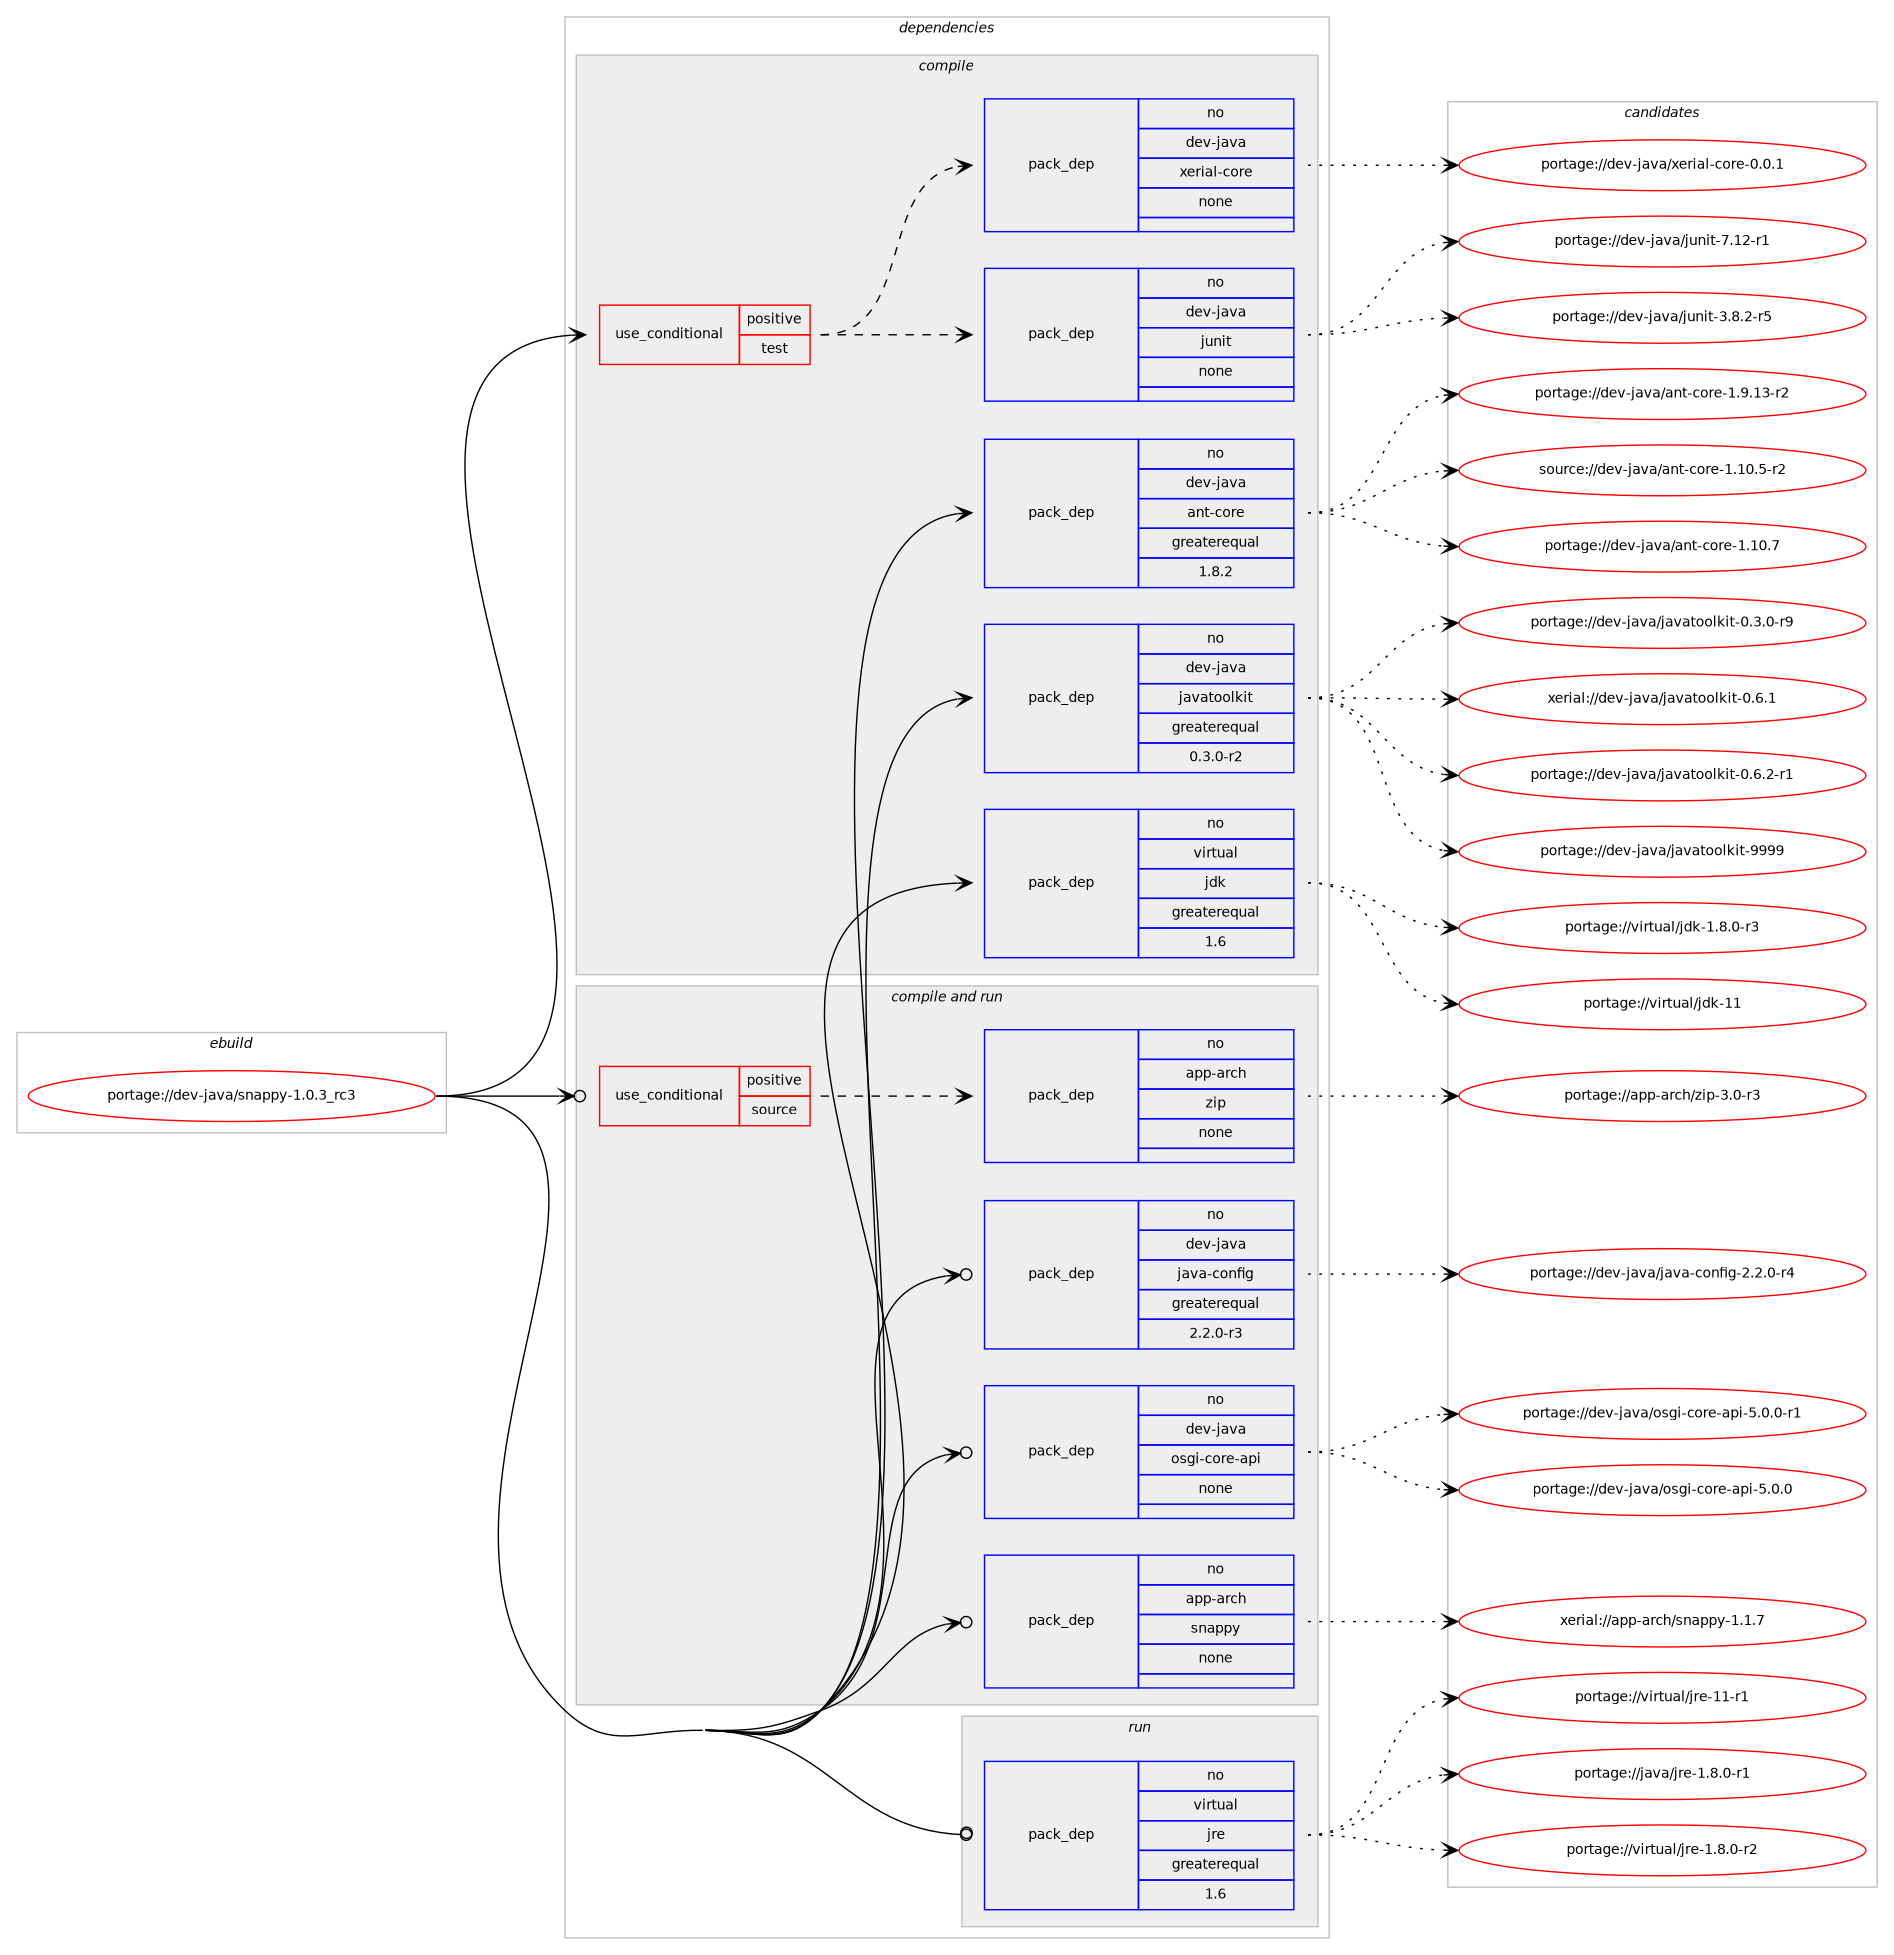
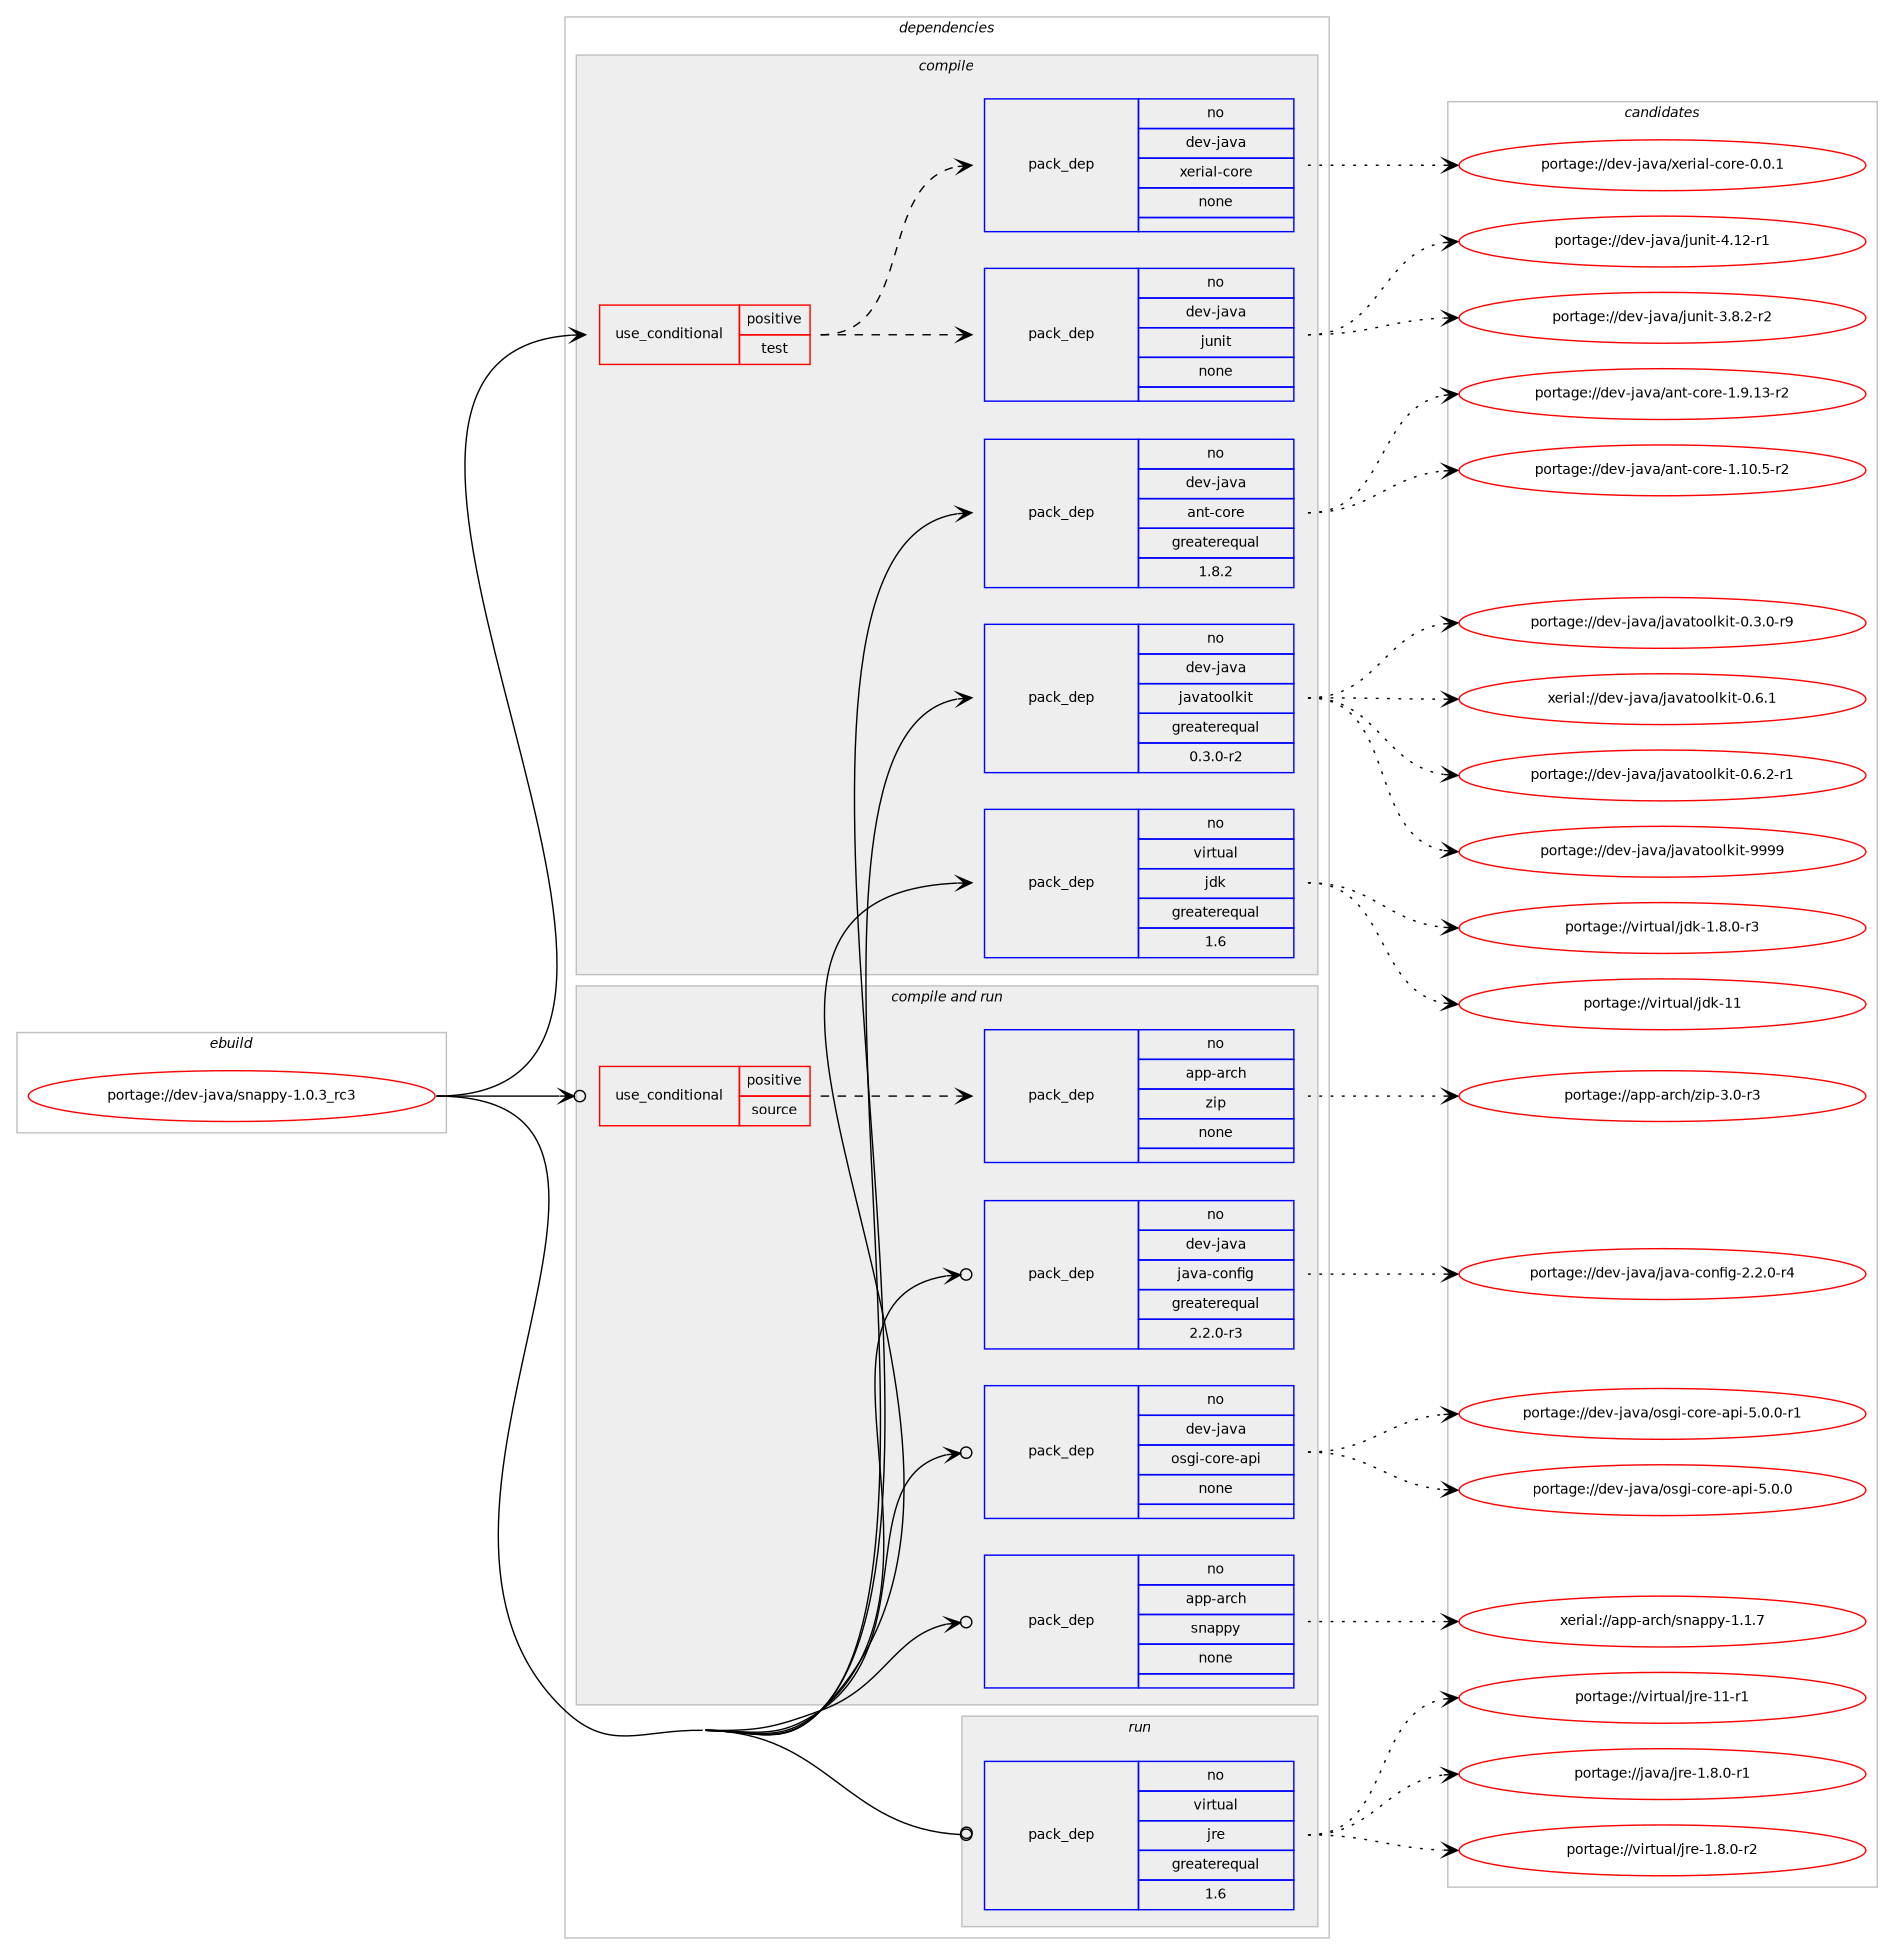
node "portage://dev-java/junit-7.12-r1": label "portage://dev-java/junit-7.12-r1" -> "portage://dev-java/junit-4.12-r1"
node "portage://dev-java/junit-3.8.2-r5": label "portage://dev-java/junit-3.8.2-r5" -> "portage://dev-java/junit-3.8.2-r2"
node "source://dev-java/ant-core-1.10.5-r2": label "source://dev-java/ant-core-1.10.5-r2" -> "portage://dev-java/ant-core-1.10.5-r2"
node "portage://dev-java/ant-core-1.10.7": removed
